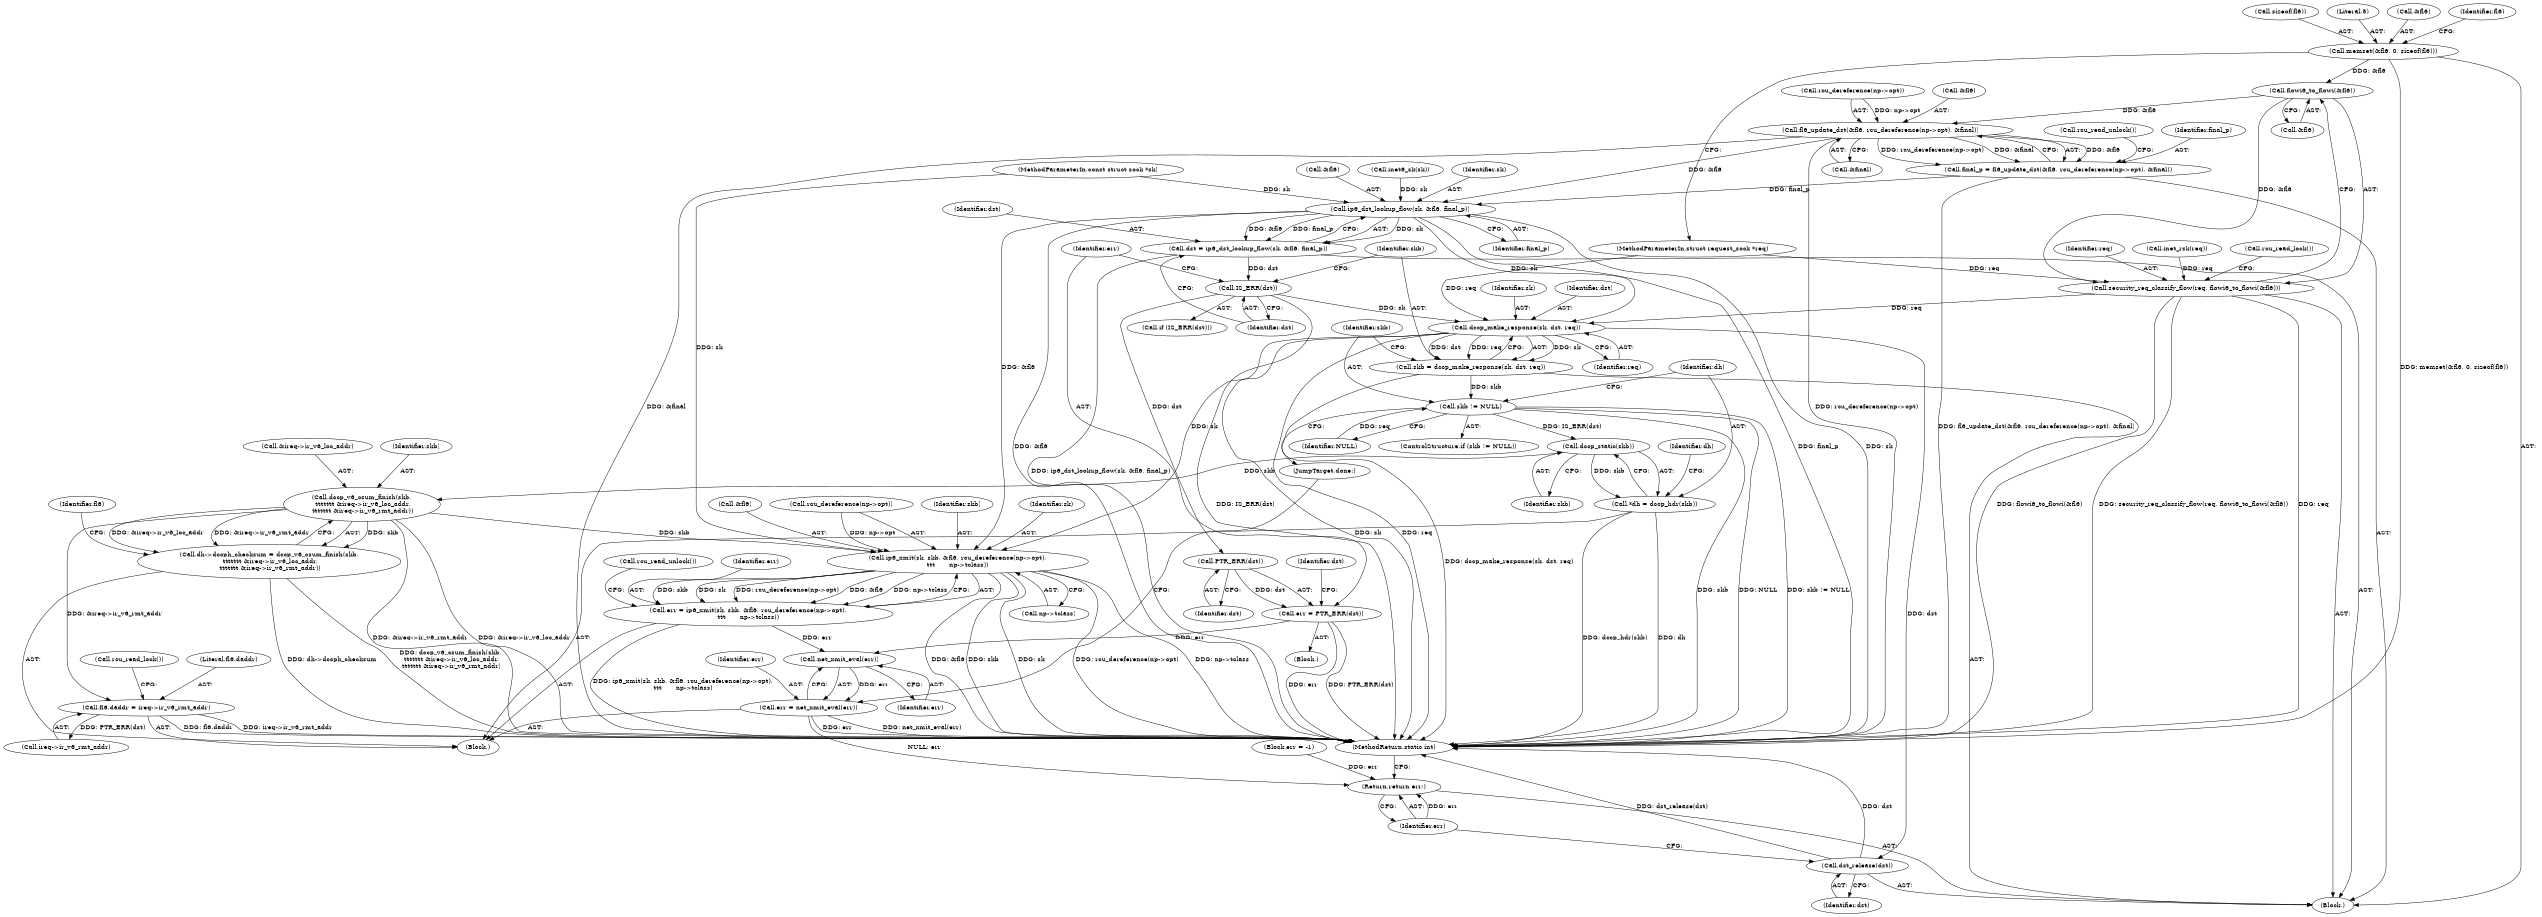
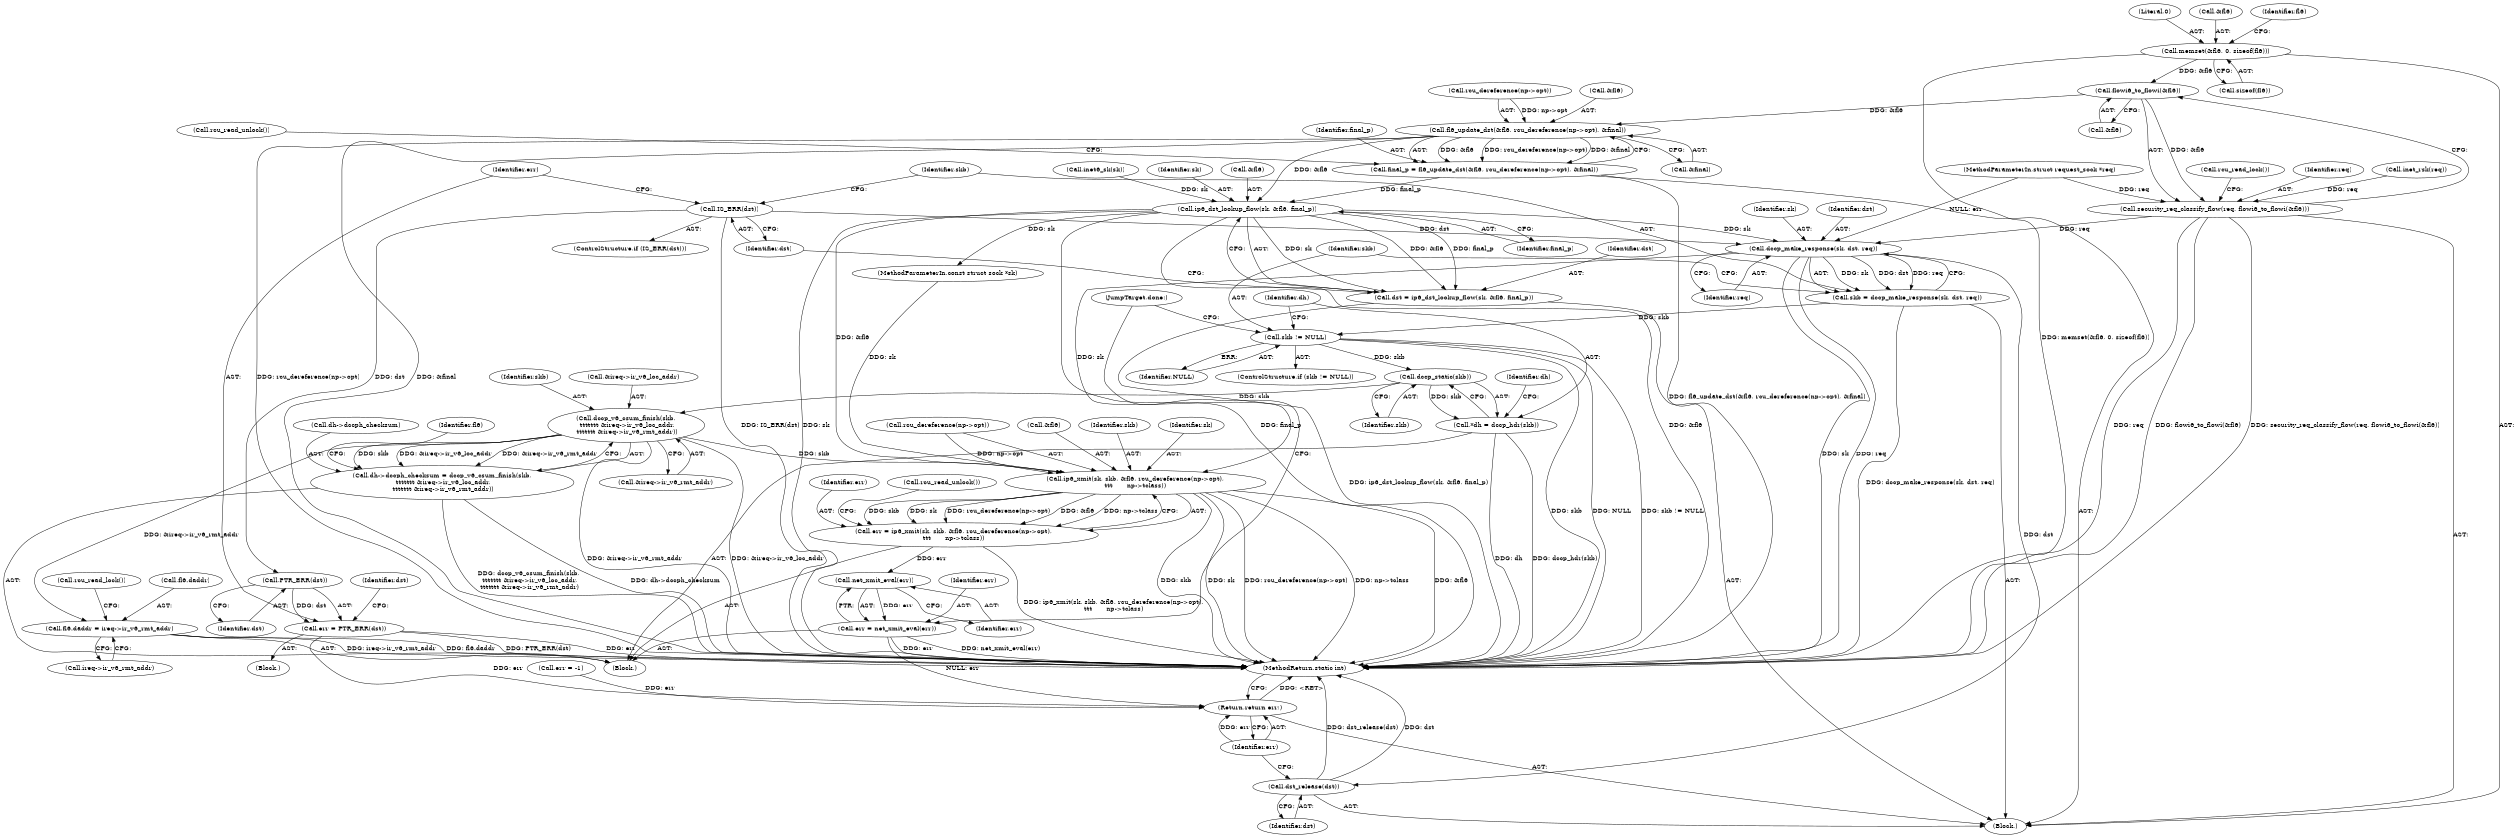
node "(Literal,5)": label "(Literal,5)" -> "(Literal,0)"
edge "(Call,memset(&fl6, 0, sizeof(fl6)))" -> "(MethodParameterIn,struct request_sock *req)": now "(Call,memset(&fl6, 0, sizeof(fl6)))" -> "(Call,sizeof(fl6))"
edge "(MethodParameterIn,const struct sock *sk)" -> "(Call,ip6_dst_lookup_flow(sk, &fl6, final_p))": reversed
edge "(Call,dst = ip6_dst_lookup_flow(sk, &fl6, final_p))" -> "(Call,IS_ERR(dst))": removed, label "DDG: dst"
edge "(MethodParameterIn,struct request_sock *req)" -> "(Call,dccp_make_response(sk, dst, req))": label "DDG: req" -> "NULL: err"
edge "(Call,IS_ERR(dst))" -> "(Call,dccp_make_response(sk, dst, req))": label "DDG: sk" -> "DDG: dst"
node "(Call,if (IS_ERR(dst)))": label "(Call,if (IS_ERR(dst)))" -> "(ControlStructure,if (IS_ERR(dst)))"
edge "(Call,skb != NULL)" -> "(JumpTarget,done:)": reversed
node "(Call,dh->dccph_checksum)": added
edge "(Identifier,NULL)" -> "(Call,skb != NULL)": label "DDG: req" -> "AST: "
edge "(Call,skb != NULL)" -> "(Identifier,NULL)": label "CFG: " -> "ERR: "
edge "(Call,skb != NULL)" -> "(Call,dccp_static(skb))": label "DDG: IS_ERR(dst)" -> "DDG: skb"
node "(Call,&ireq->ir_v6_rmt_addr)": added
node "(Call,np->tclass)": removed
edge "(Call,err = PTR_ERR(dst))" -> "(Call,net_xmit_eval(err))": now "(Call,err = PTR_ERR(dst))" -> "(Return,return err;)"
node "(Literal,fl6.daddr)": label "(Literal,fl6.daddr)" -> "(Call,fl6.daddr)"
edge "(Call,err = net_xmit_eval(err))" -> "(Call,net_xmit_eval(err))": label "CFG: " -> "PTR: "
edge "(Return,return err;)" -> "(MethodReturn,static int)": added, label "DDG: <RET>"
edge "(Call,ireq->ir_v6_rmt_addr)" -> "(Call,fl6.daddr = ireq->ir_v6_rmt_addr)": label "AST: " -> "CFG: "
edge "(Call,fl6.daddr = ireq->ir_v6_rmt_addr)" -> "(Call,ireq->ir_v6_rmt_addr)": label "DDG: PTR_ERR(dst)" -> "CFG: "
node "(Block,err = -1)": label "(Block,err = -1)" -> "(Call,err = -1)"
